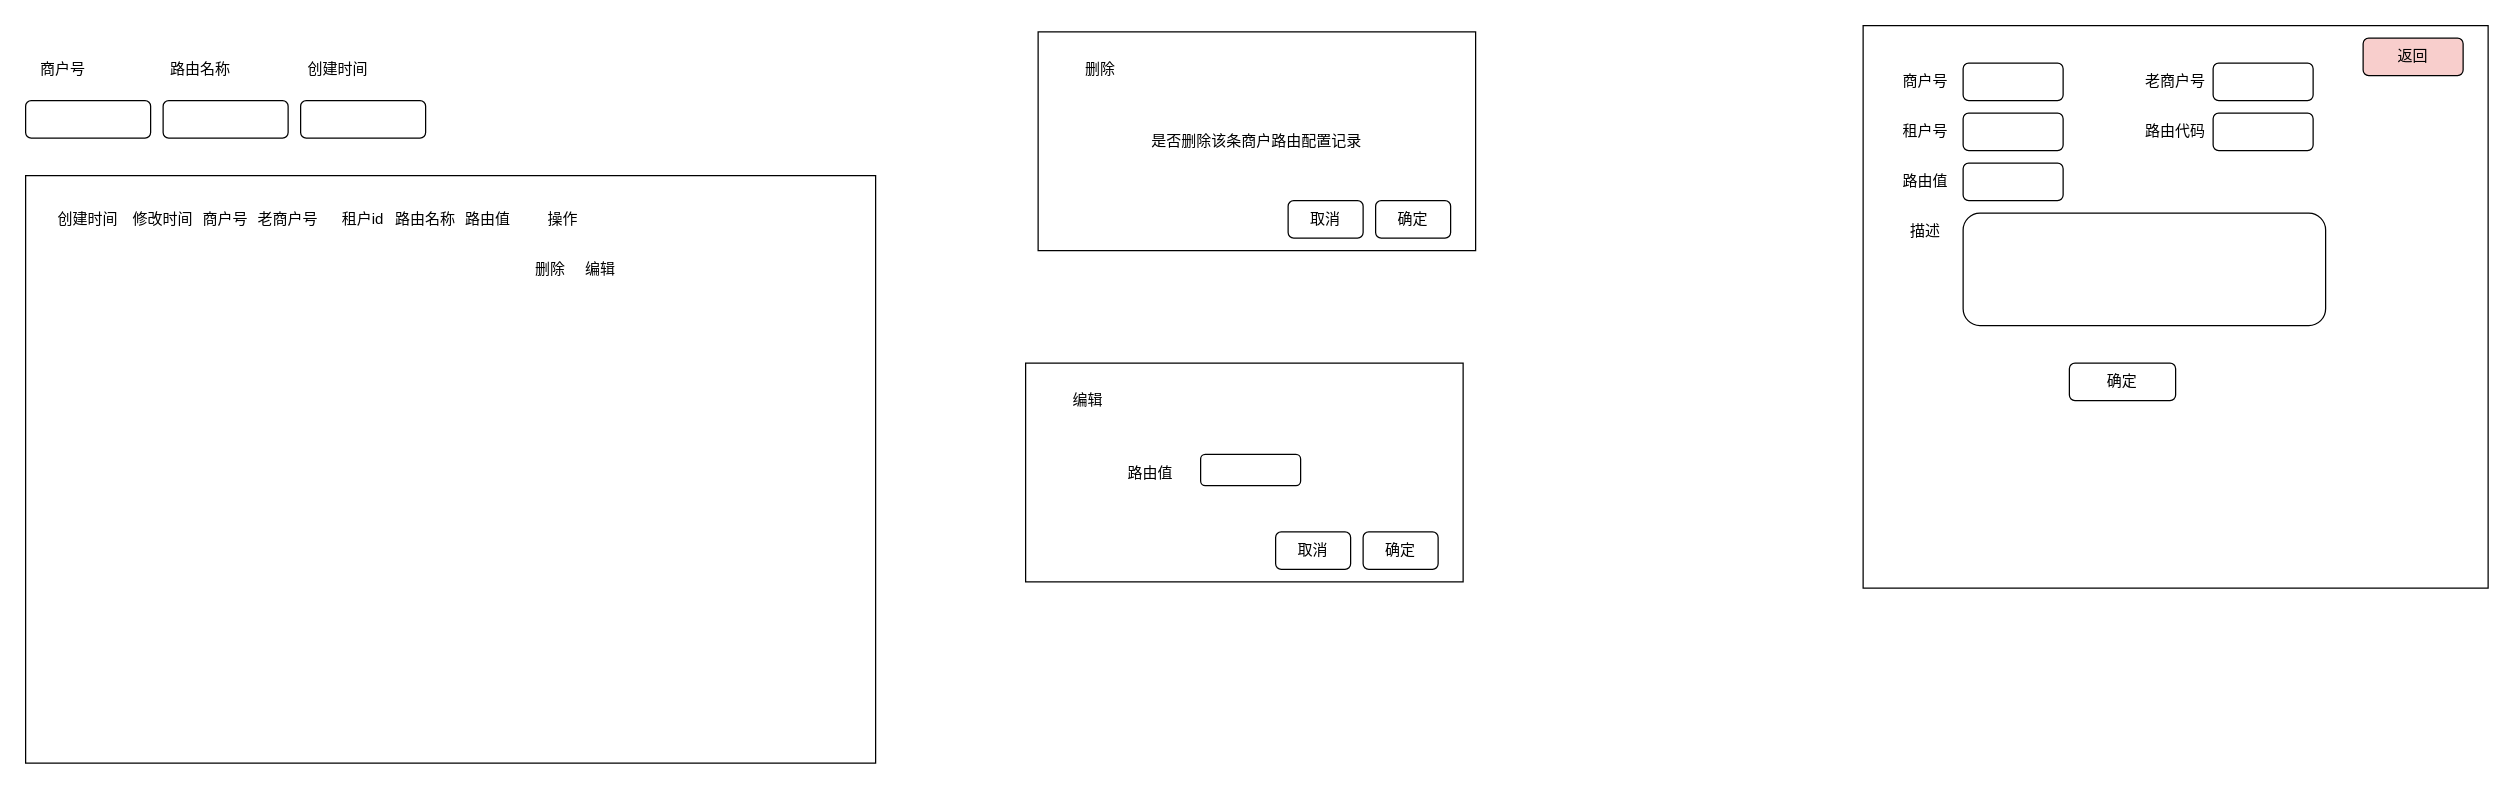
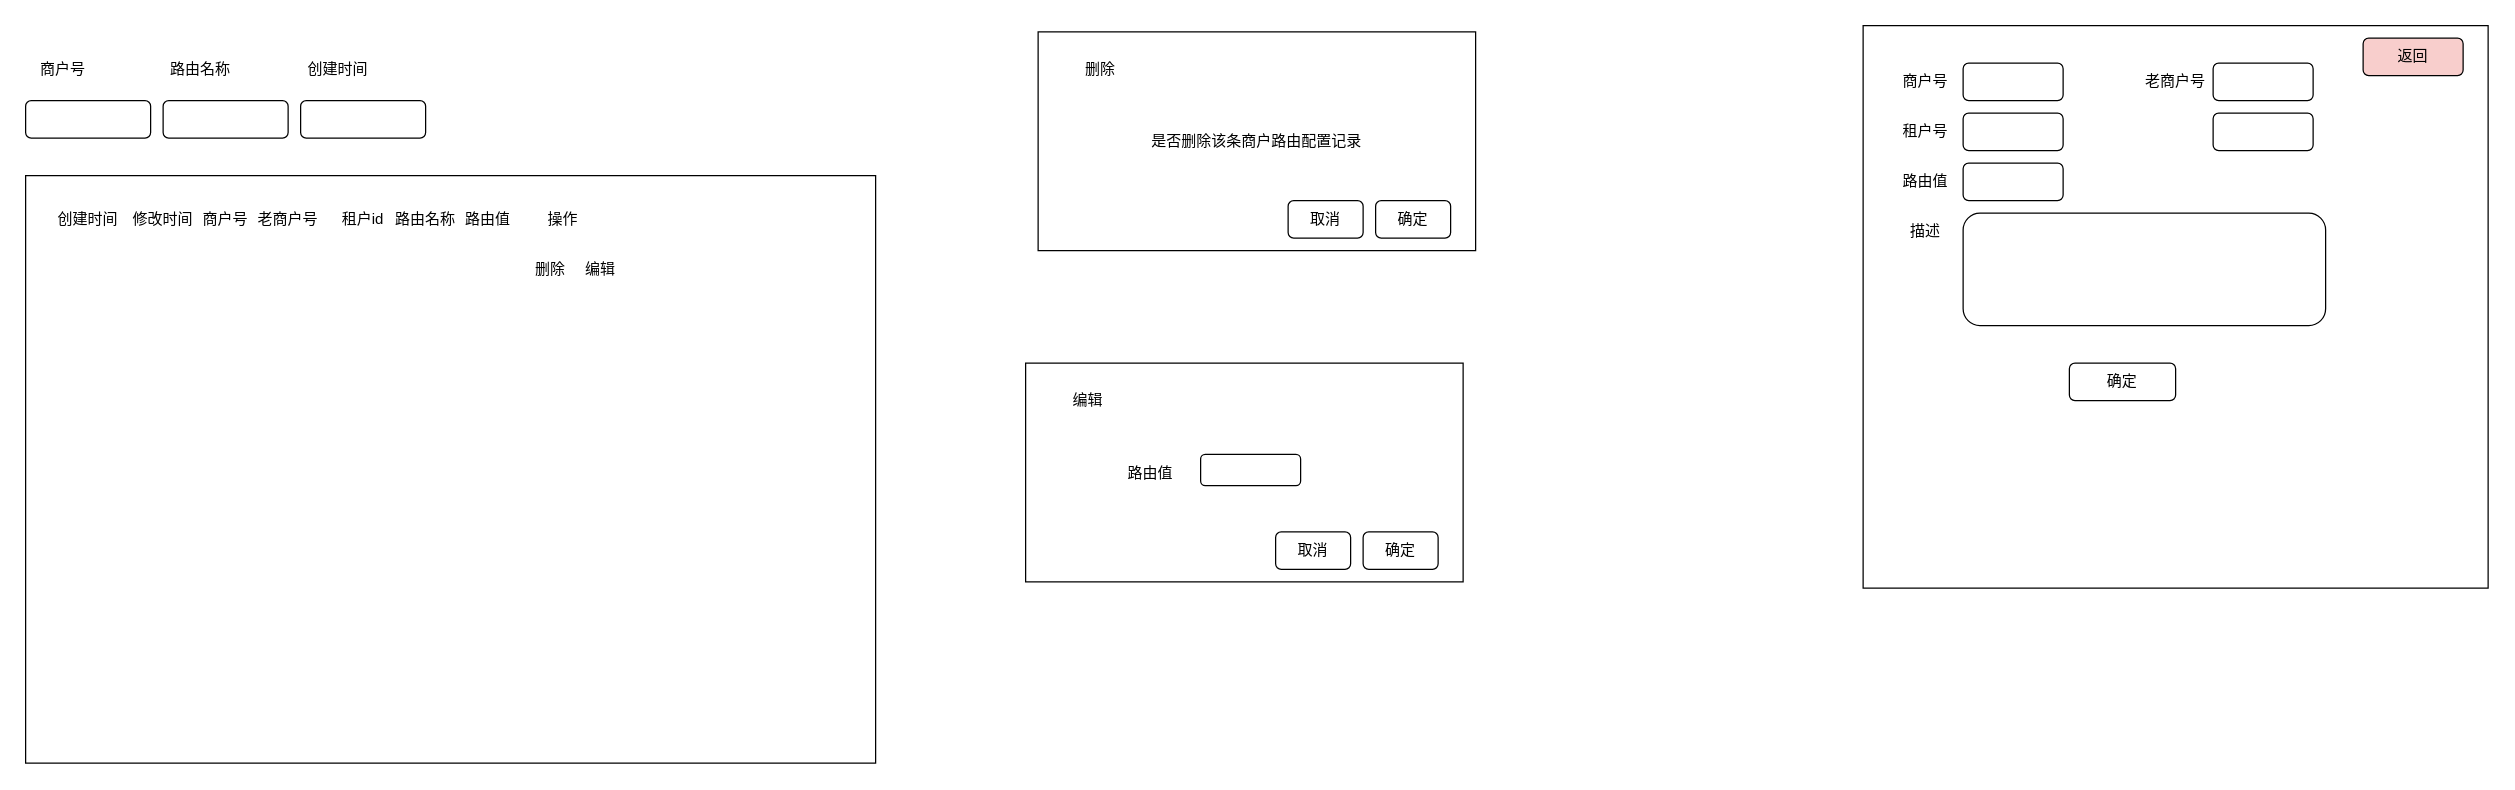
node "路由代码": removed
